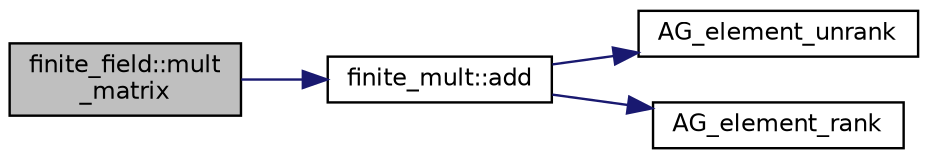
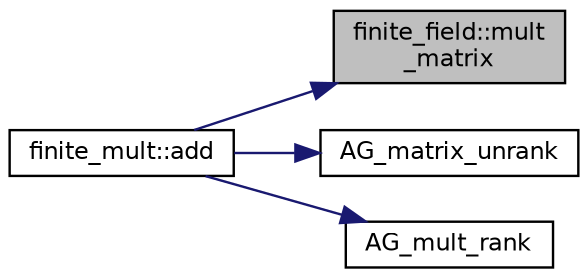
node "AG_element_unrank": label "AG_element_unrank" -> "AG_matrix_unrank"
edge "finite_field::mult _matrix" -> "finite_mult::add": reversed
node "AG_element_rank": label "AG_element_rank" -> "AG_mult_rank"
